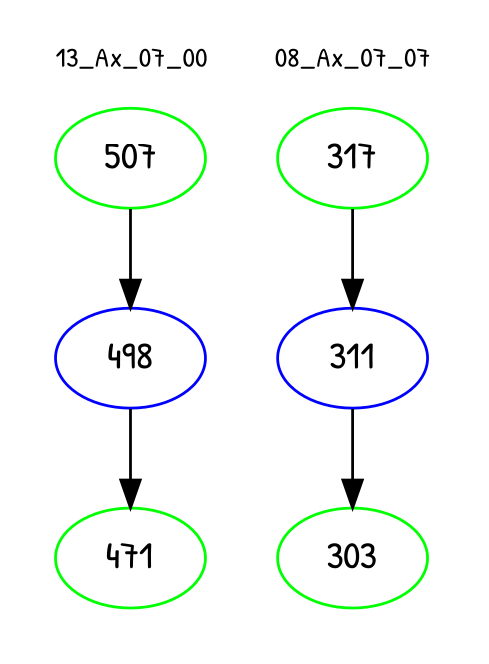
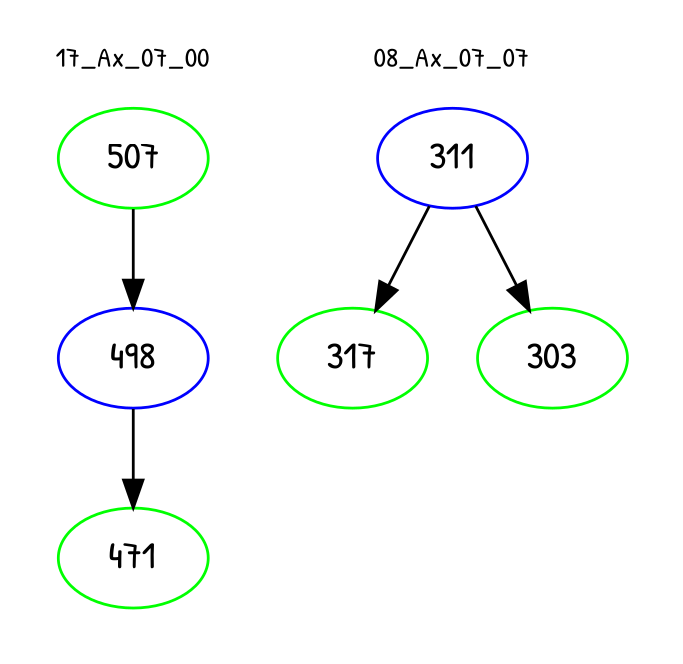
cluster "13_Ax_07_00": label "13_Ax_07_00" -> "17_Ax_07_00"
edge "317" -> "311": reversed
